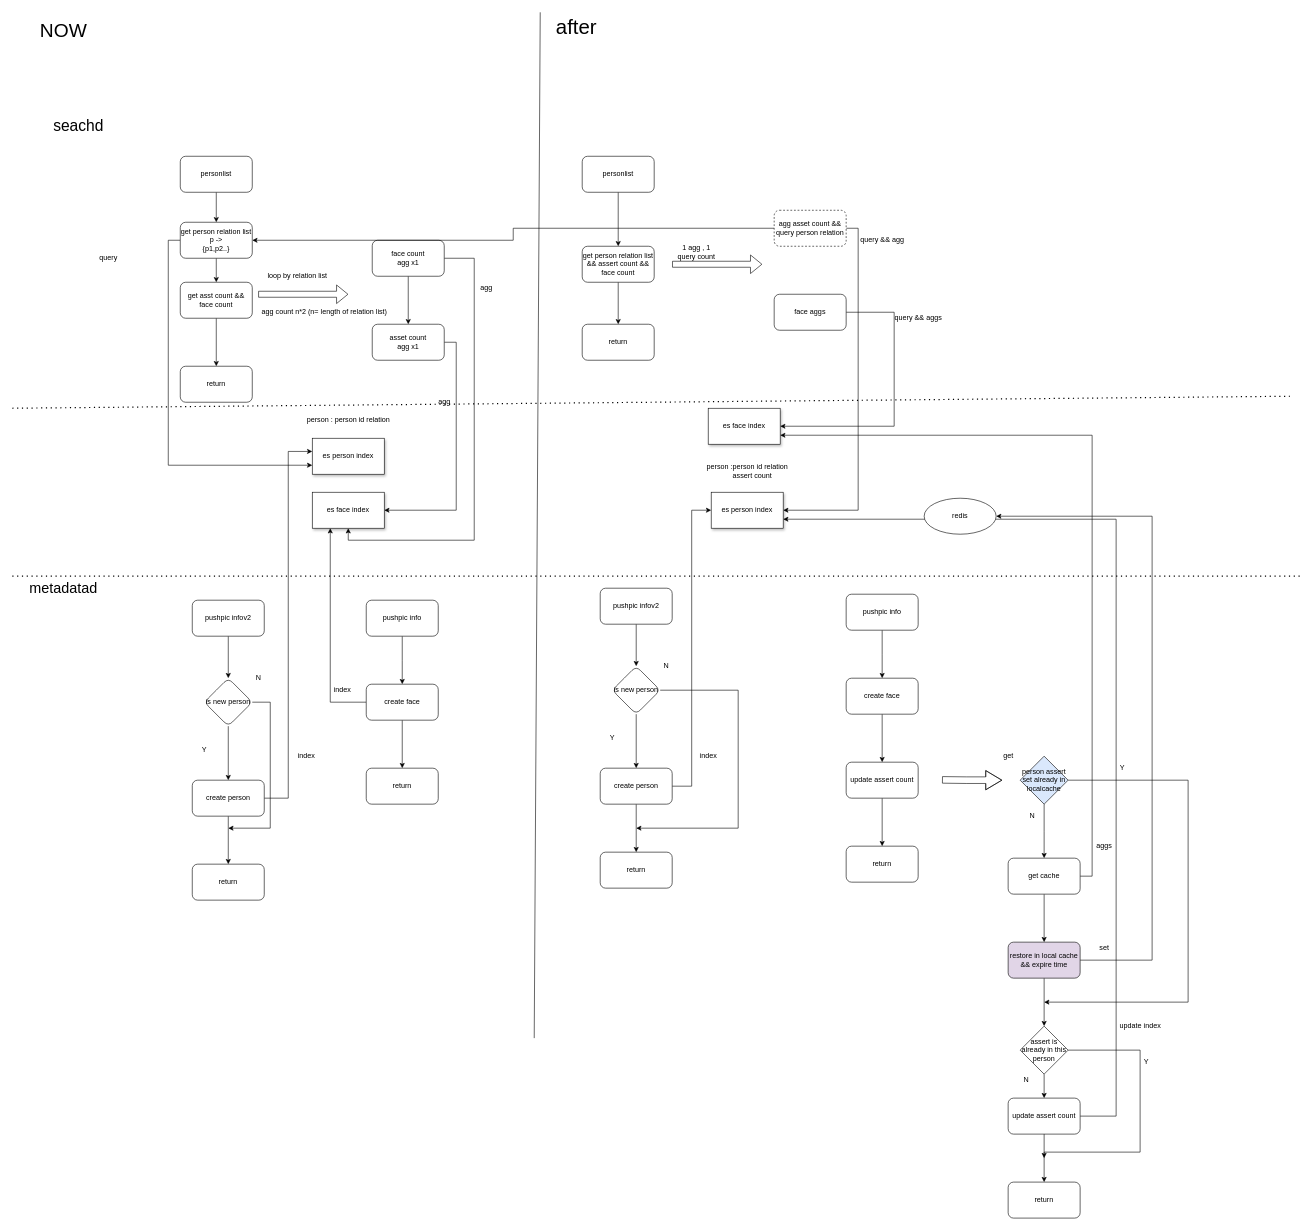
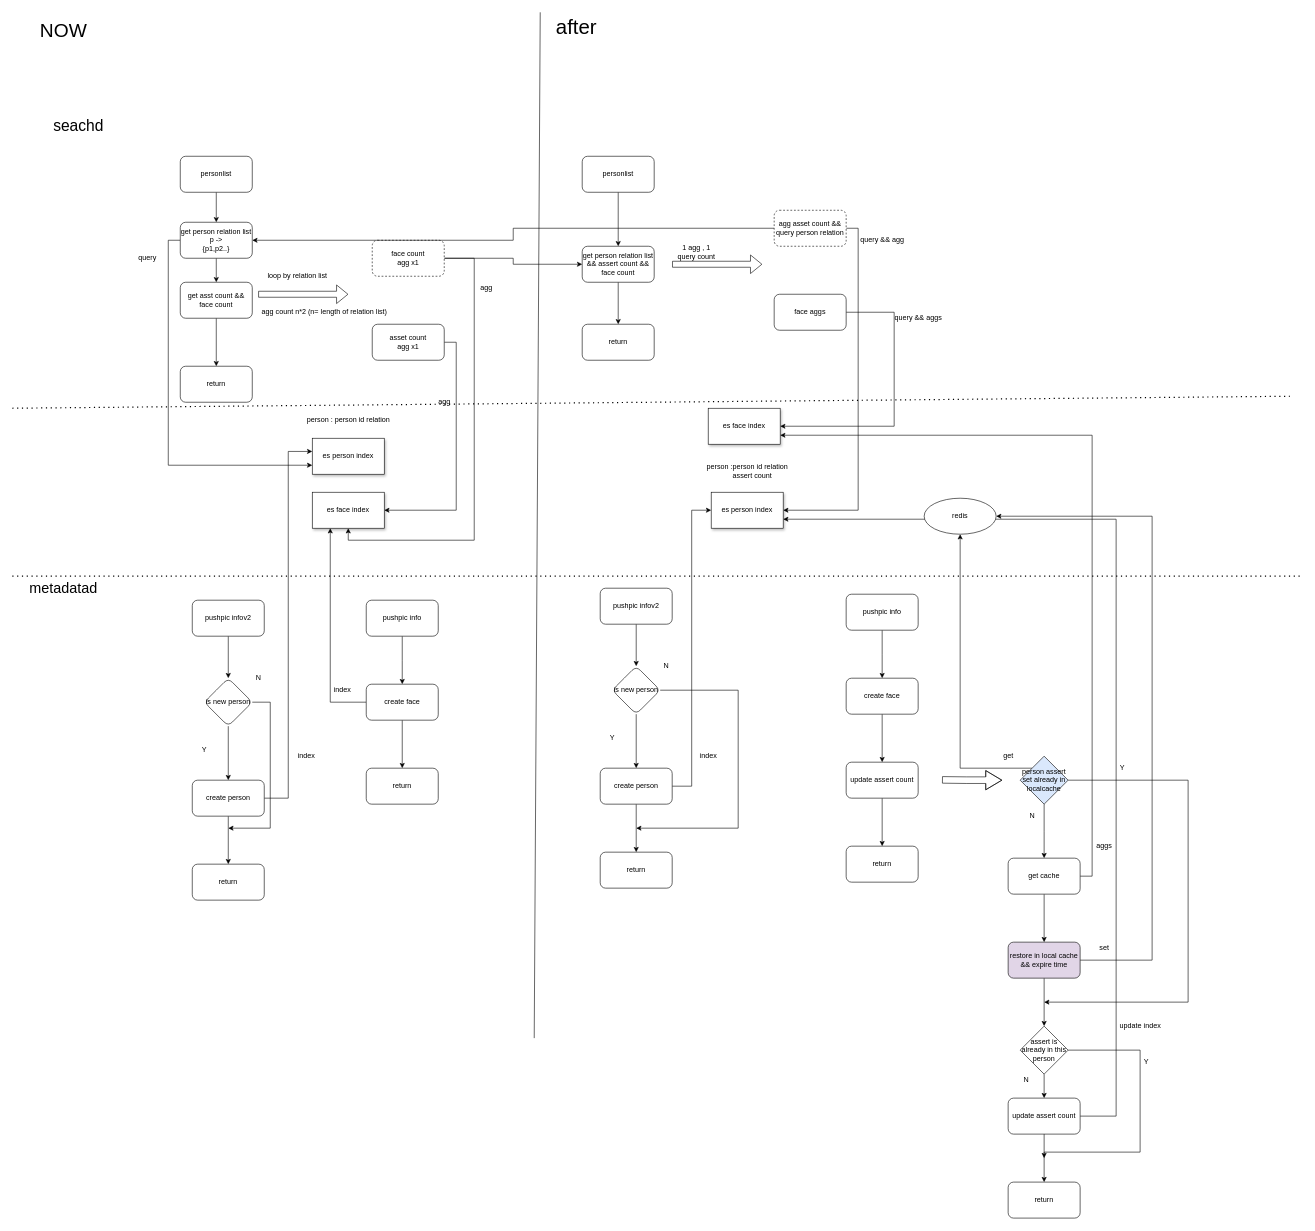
node "query": moved (108, 258) -> (147, 258)
node "face count agg x1": style solid -> dashed
edge "face count agg x1" -> "asset count agg x1": now "face count agg x1" -> "get person relation list && assert count && face count"
edge "person assert set already in localcache" -> "redis": added
